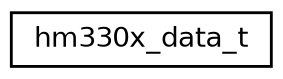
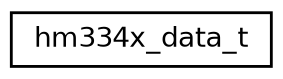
node "hm330x_data_t": label "hm330x_data_t" -> "hm334x_data_t"
